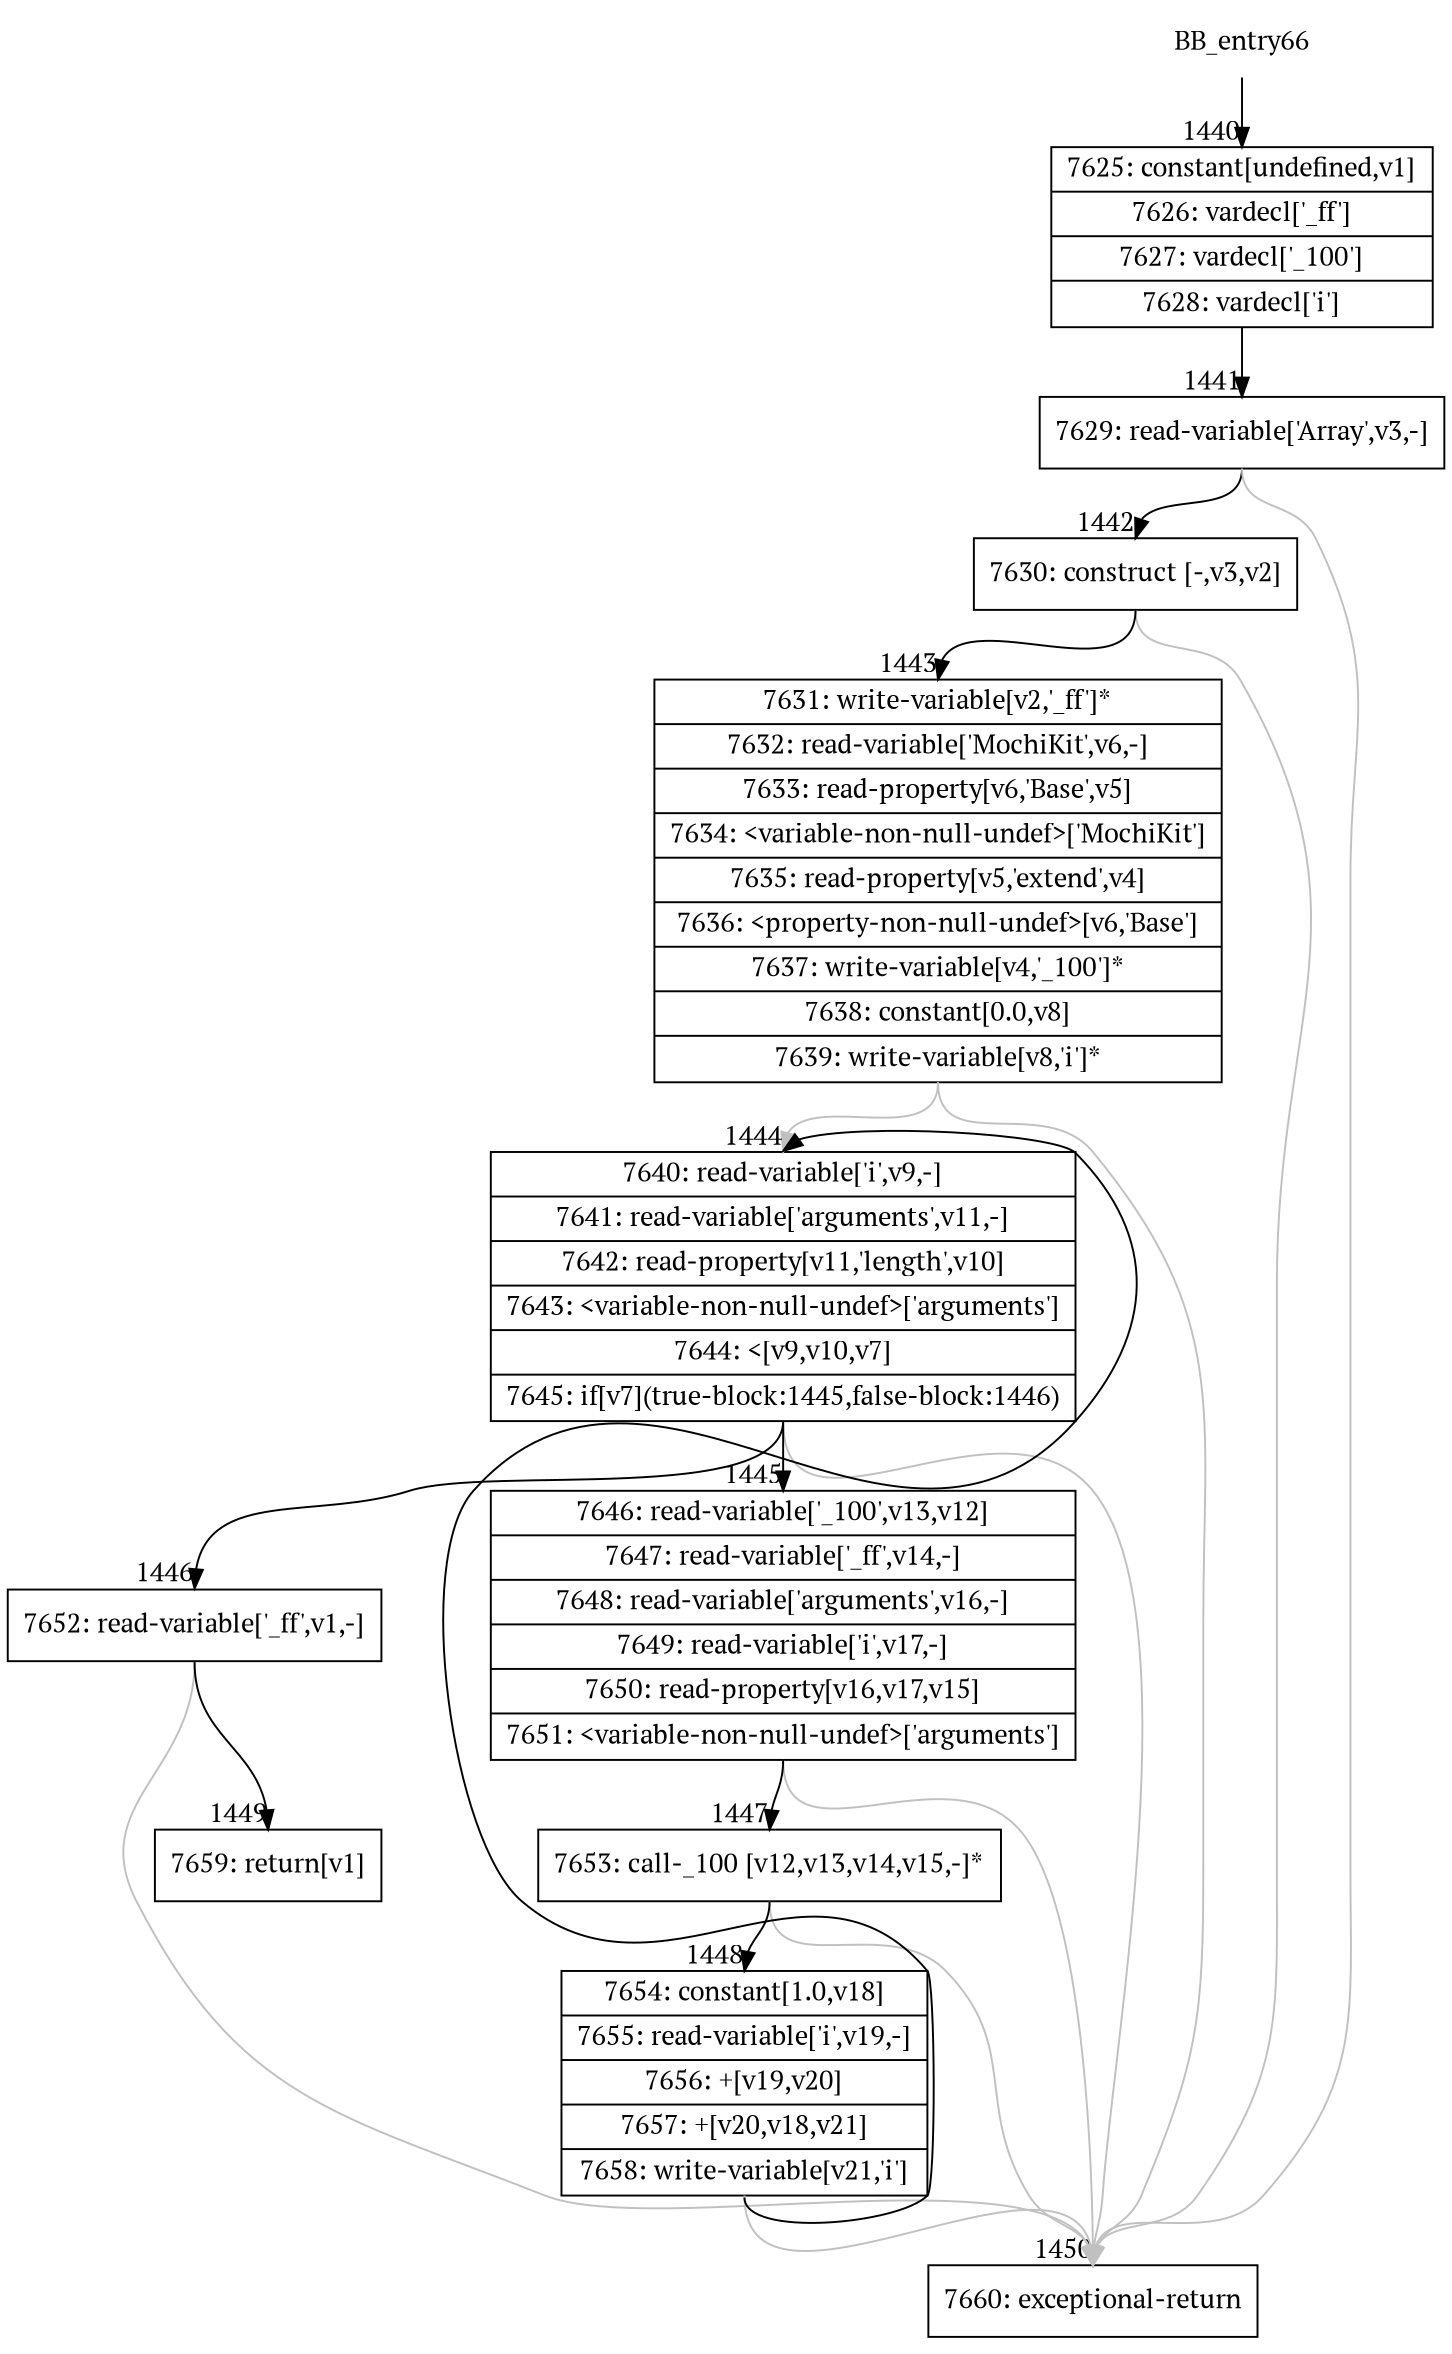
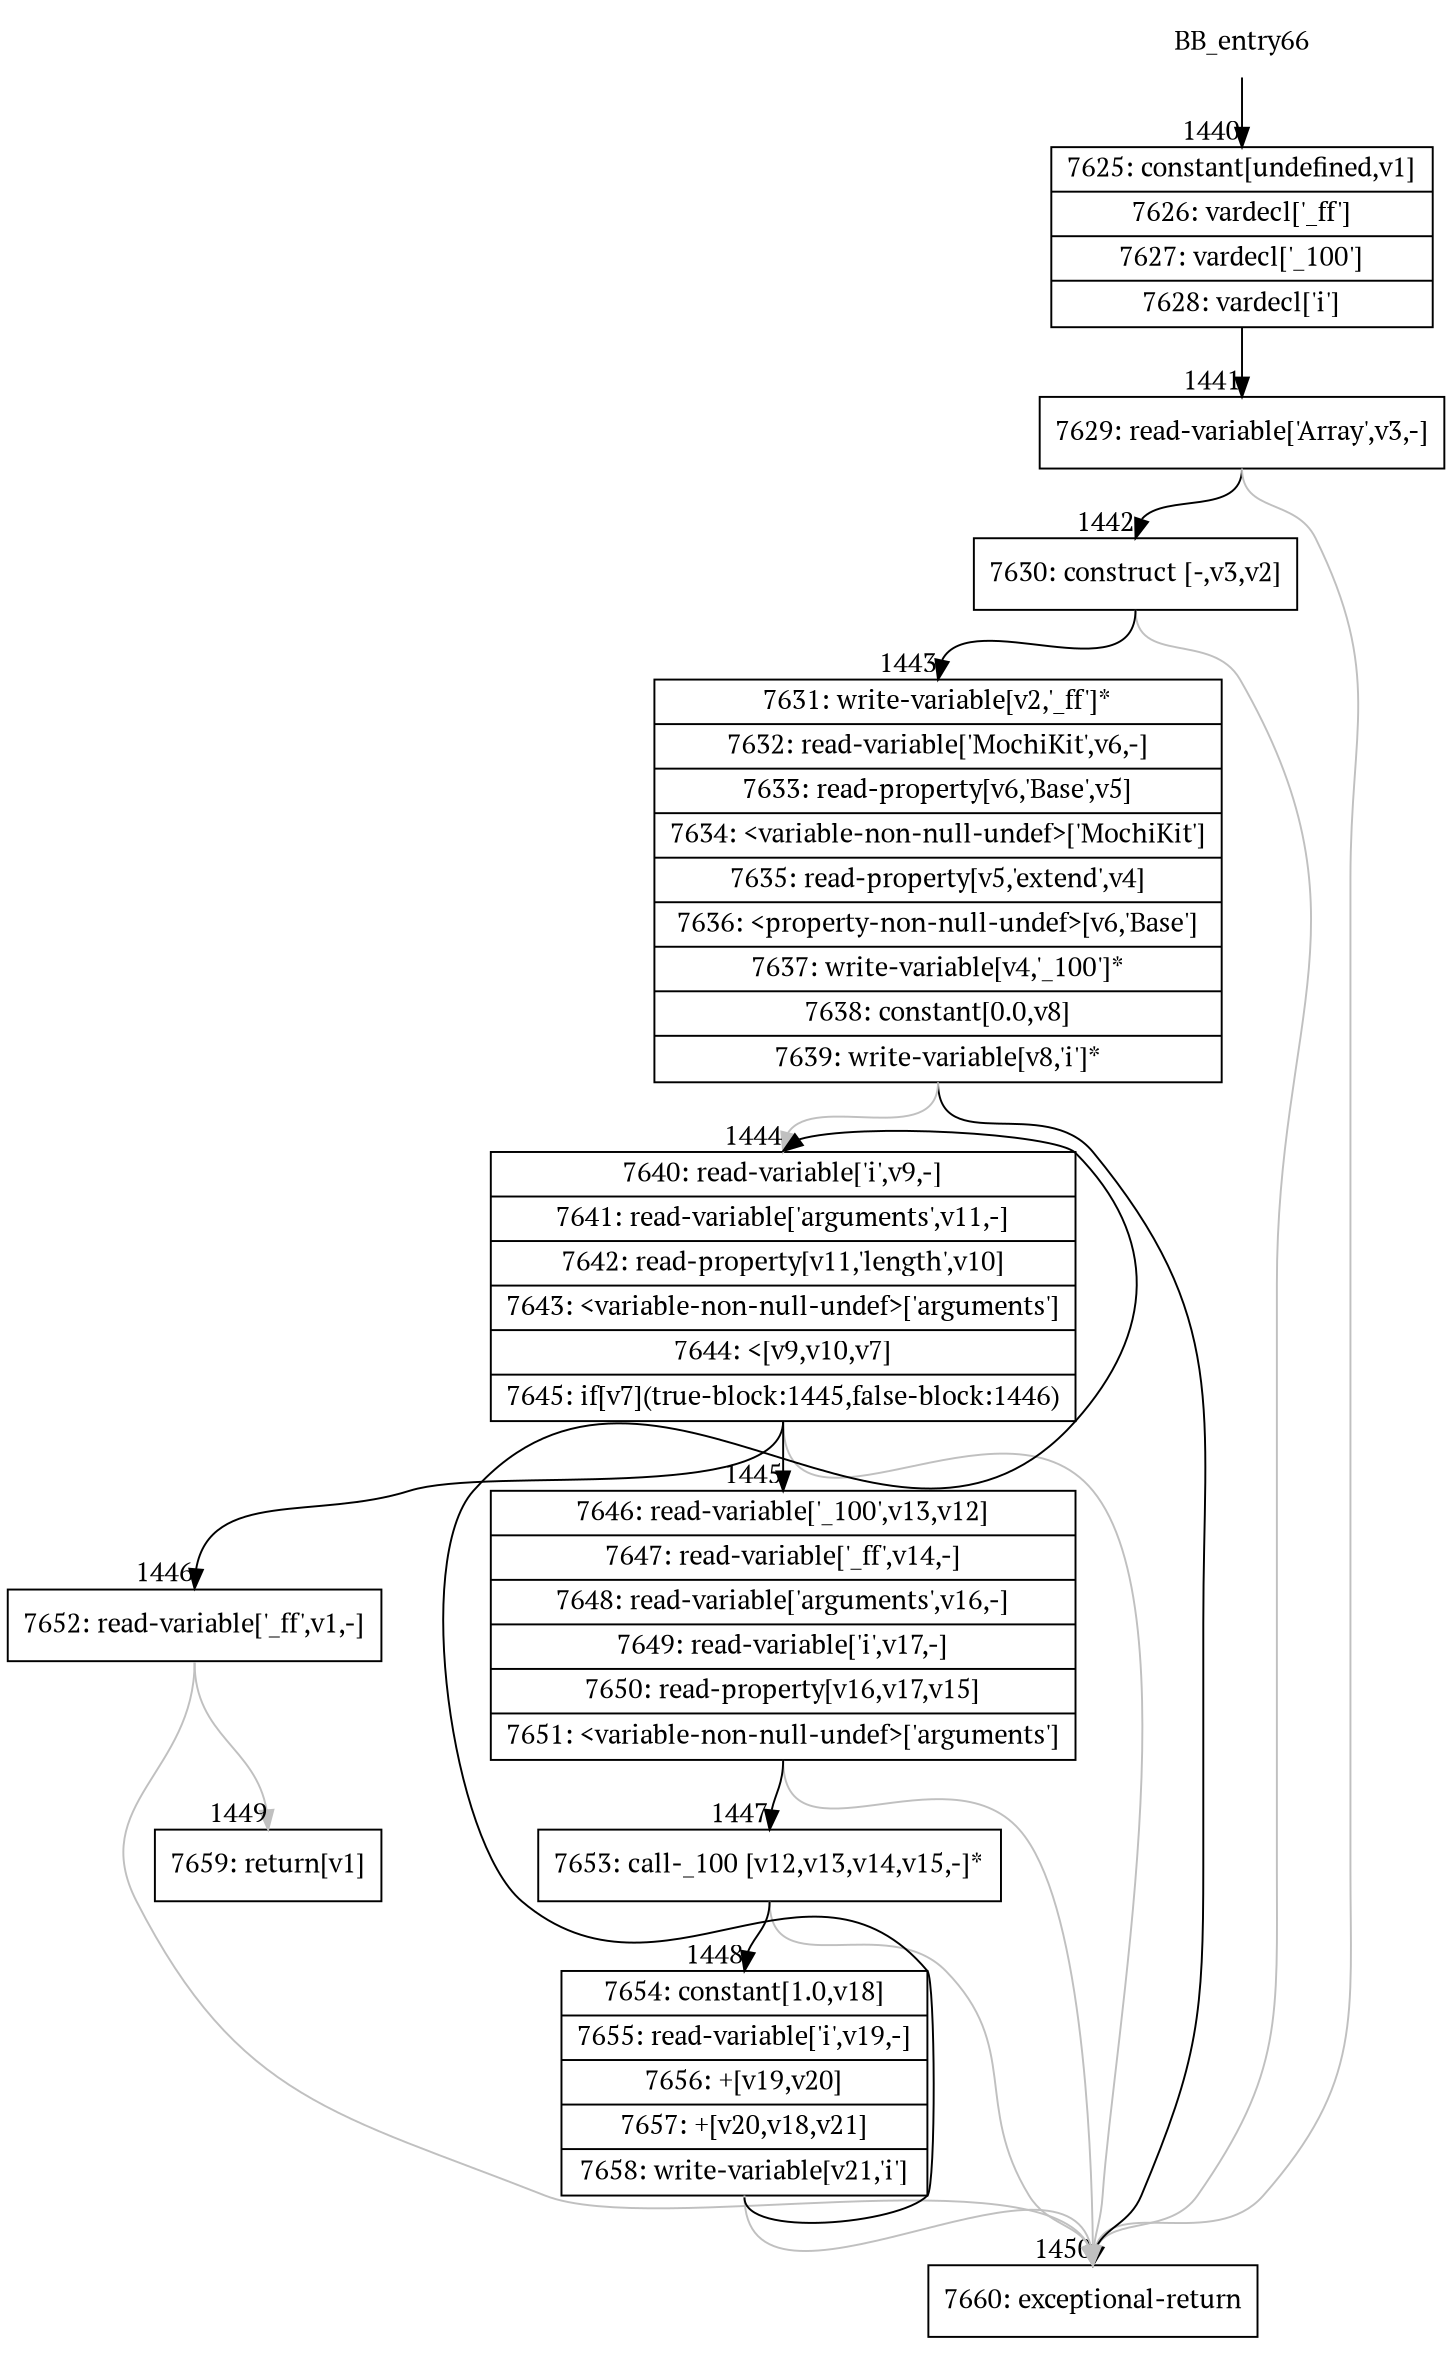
edge "7631: write-variable[v2,'_ff']*" -> "7660: exceptional-return": color gray -> black
edge "7652: read-variable['_ff',v1,-]" -> "7659: return[v1]": color black -> gray
